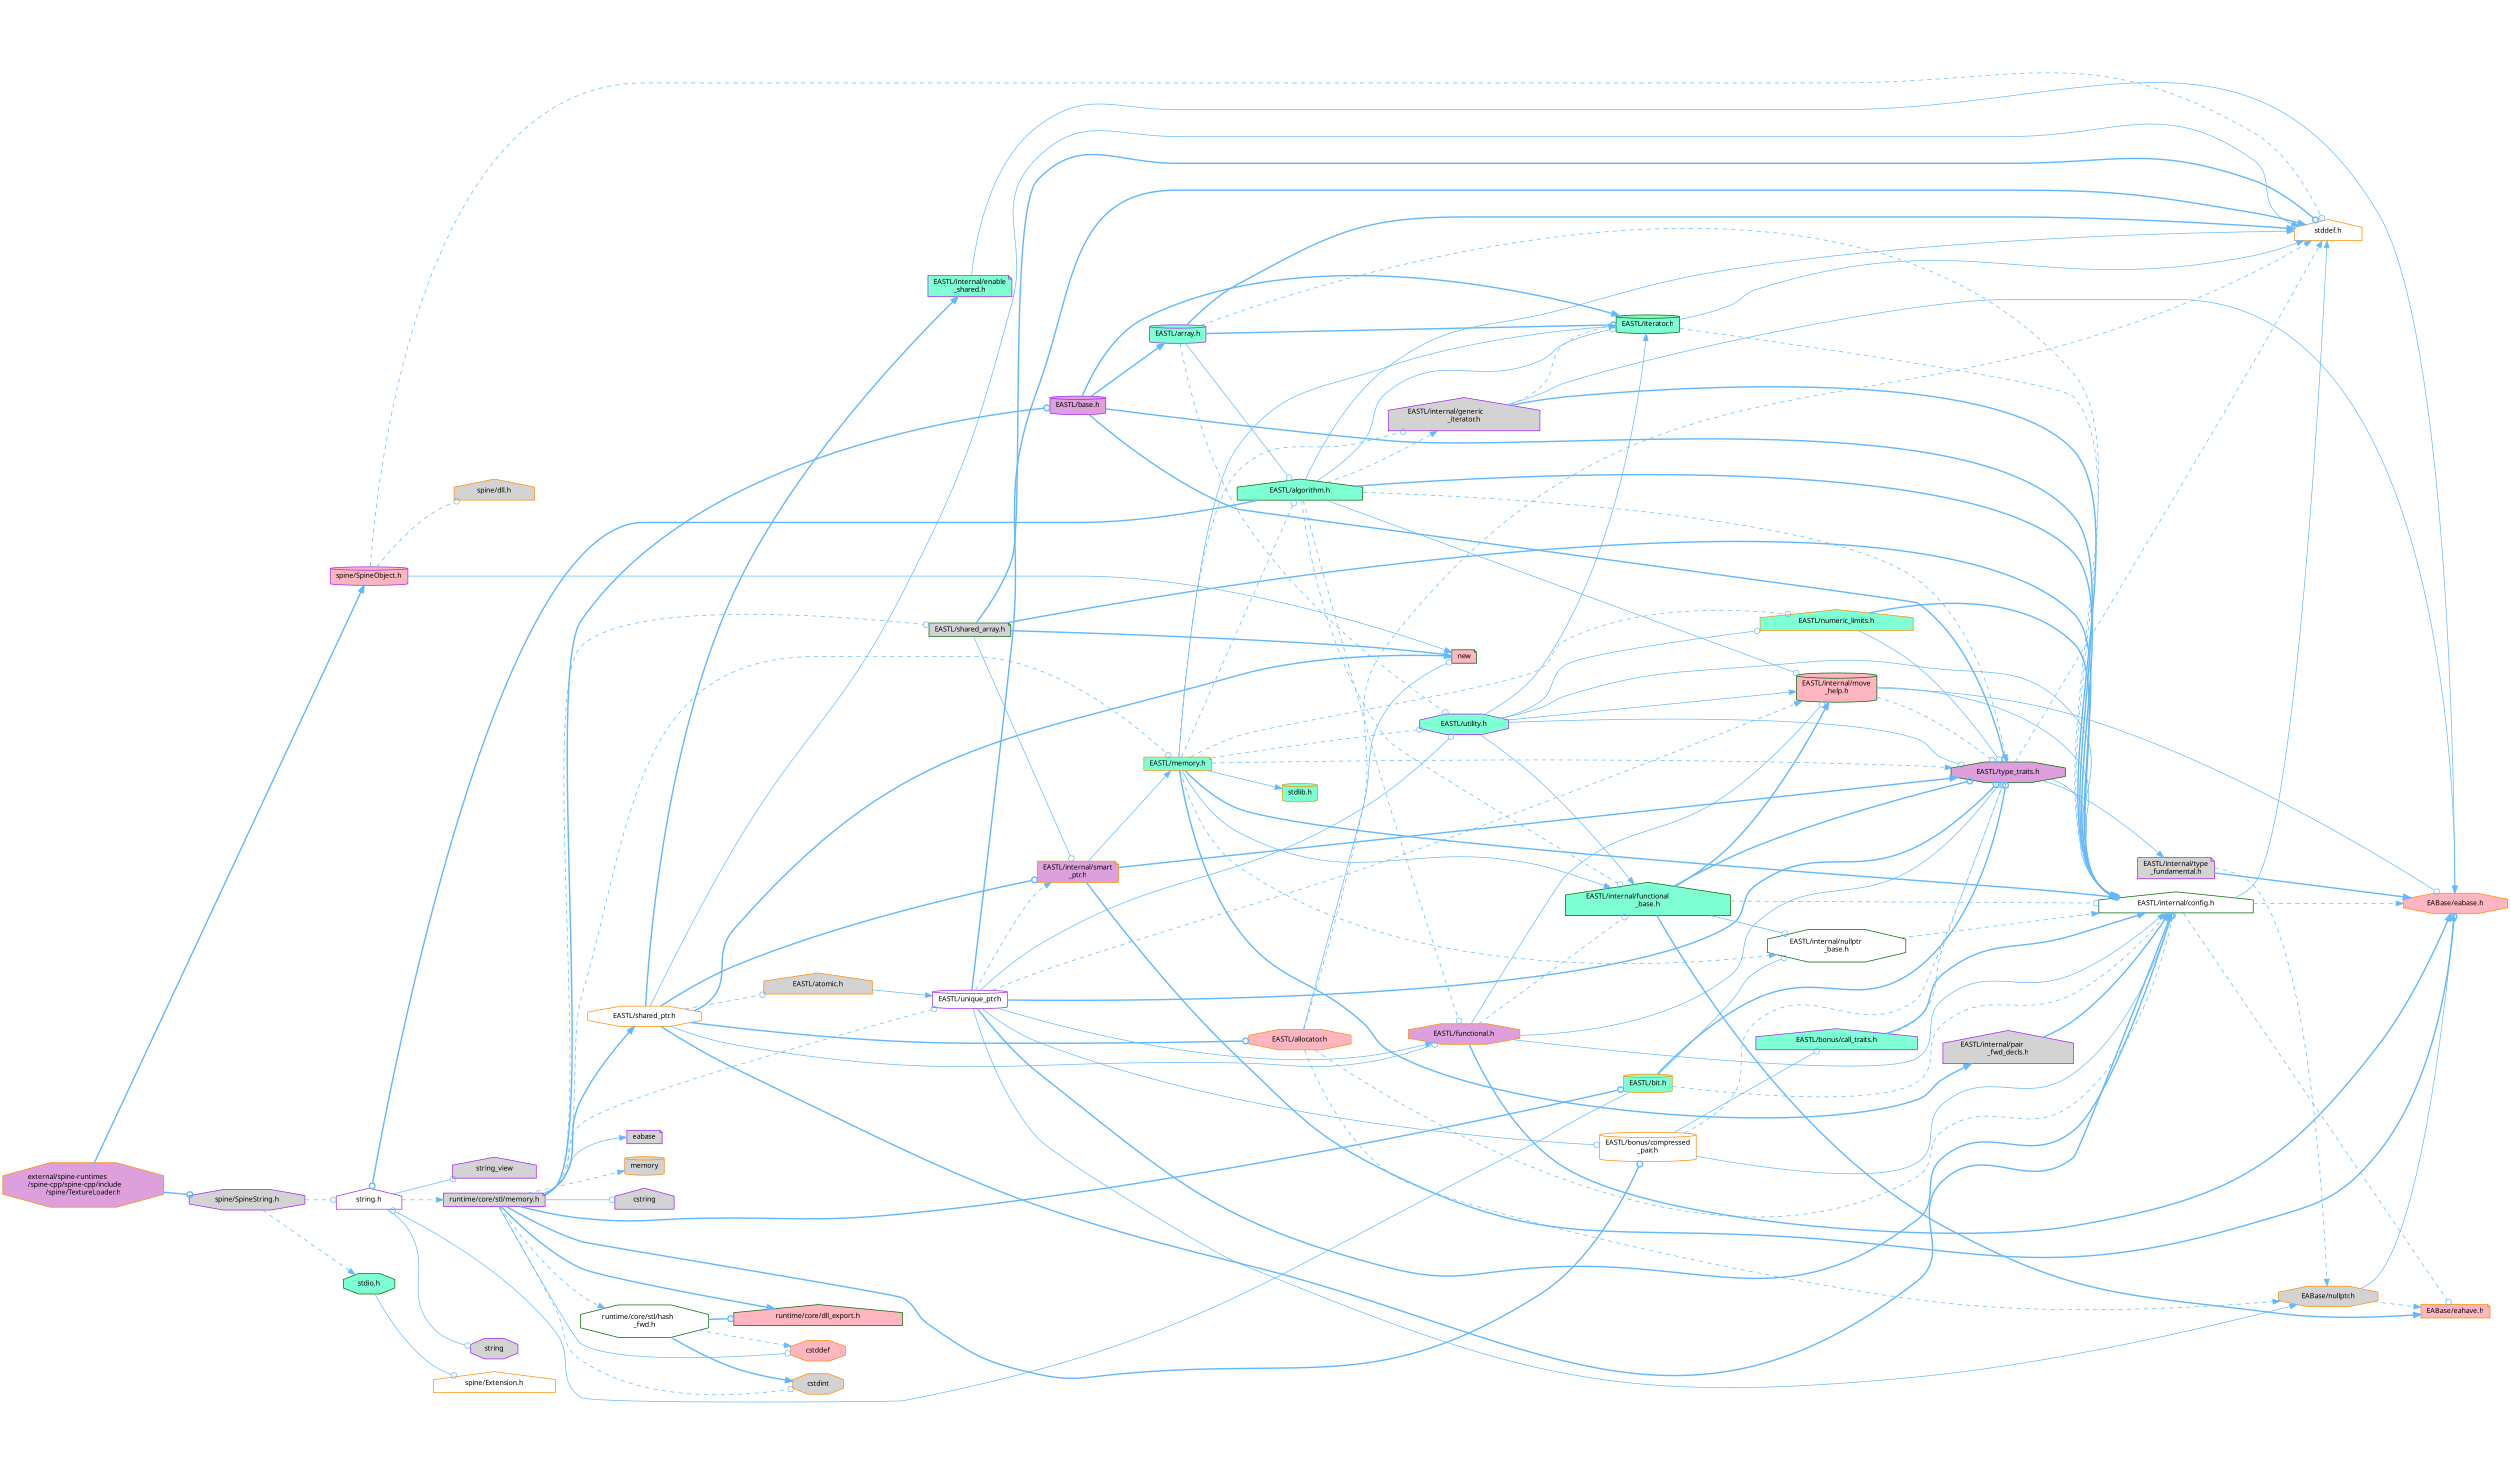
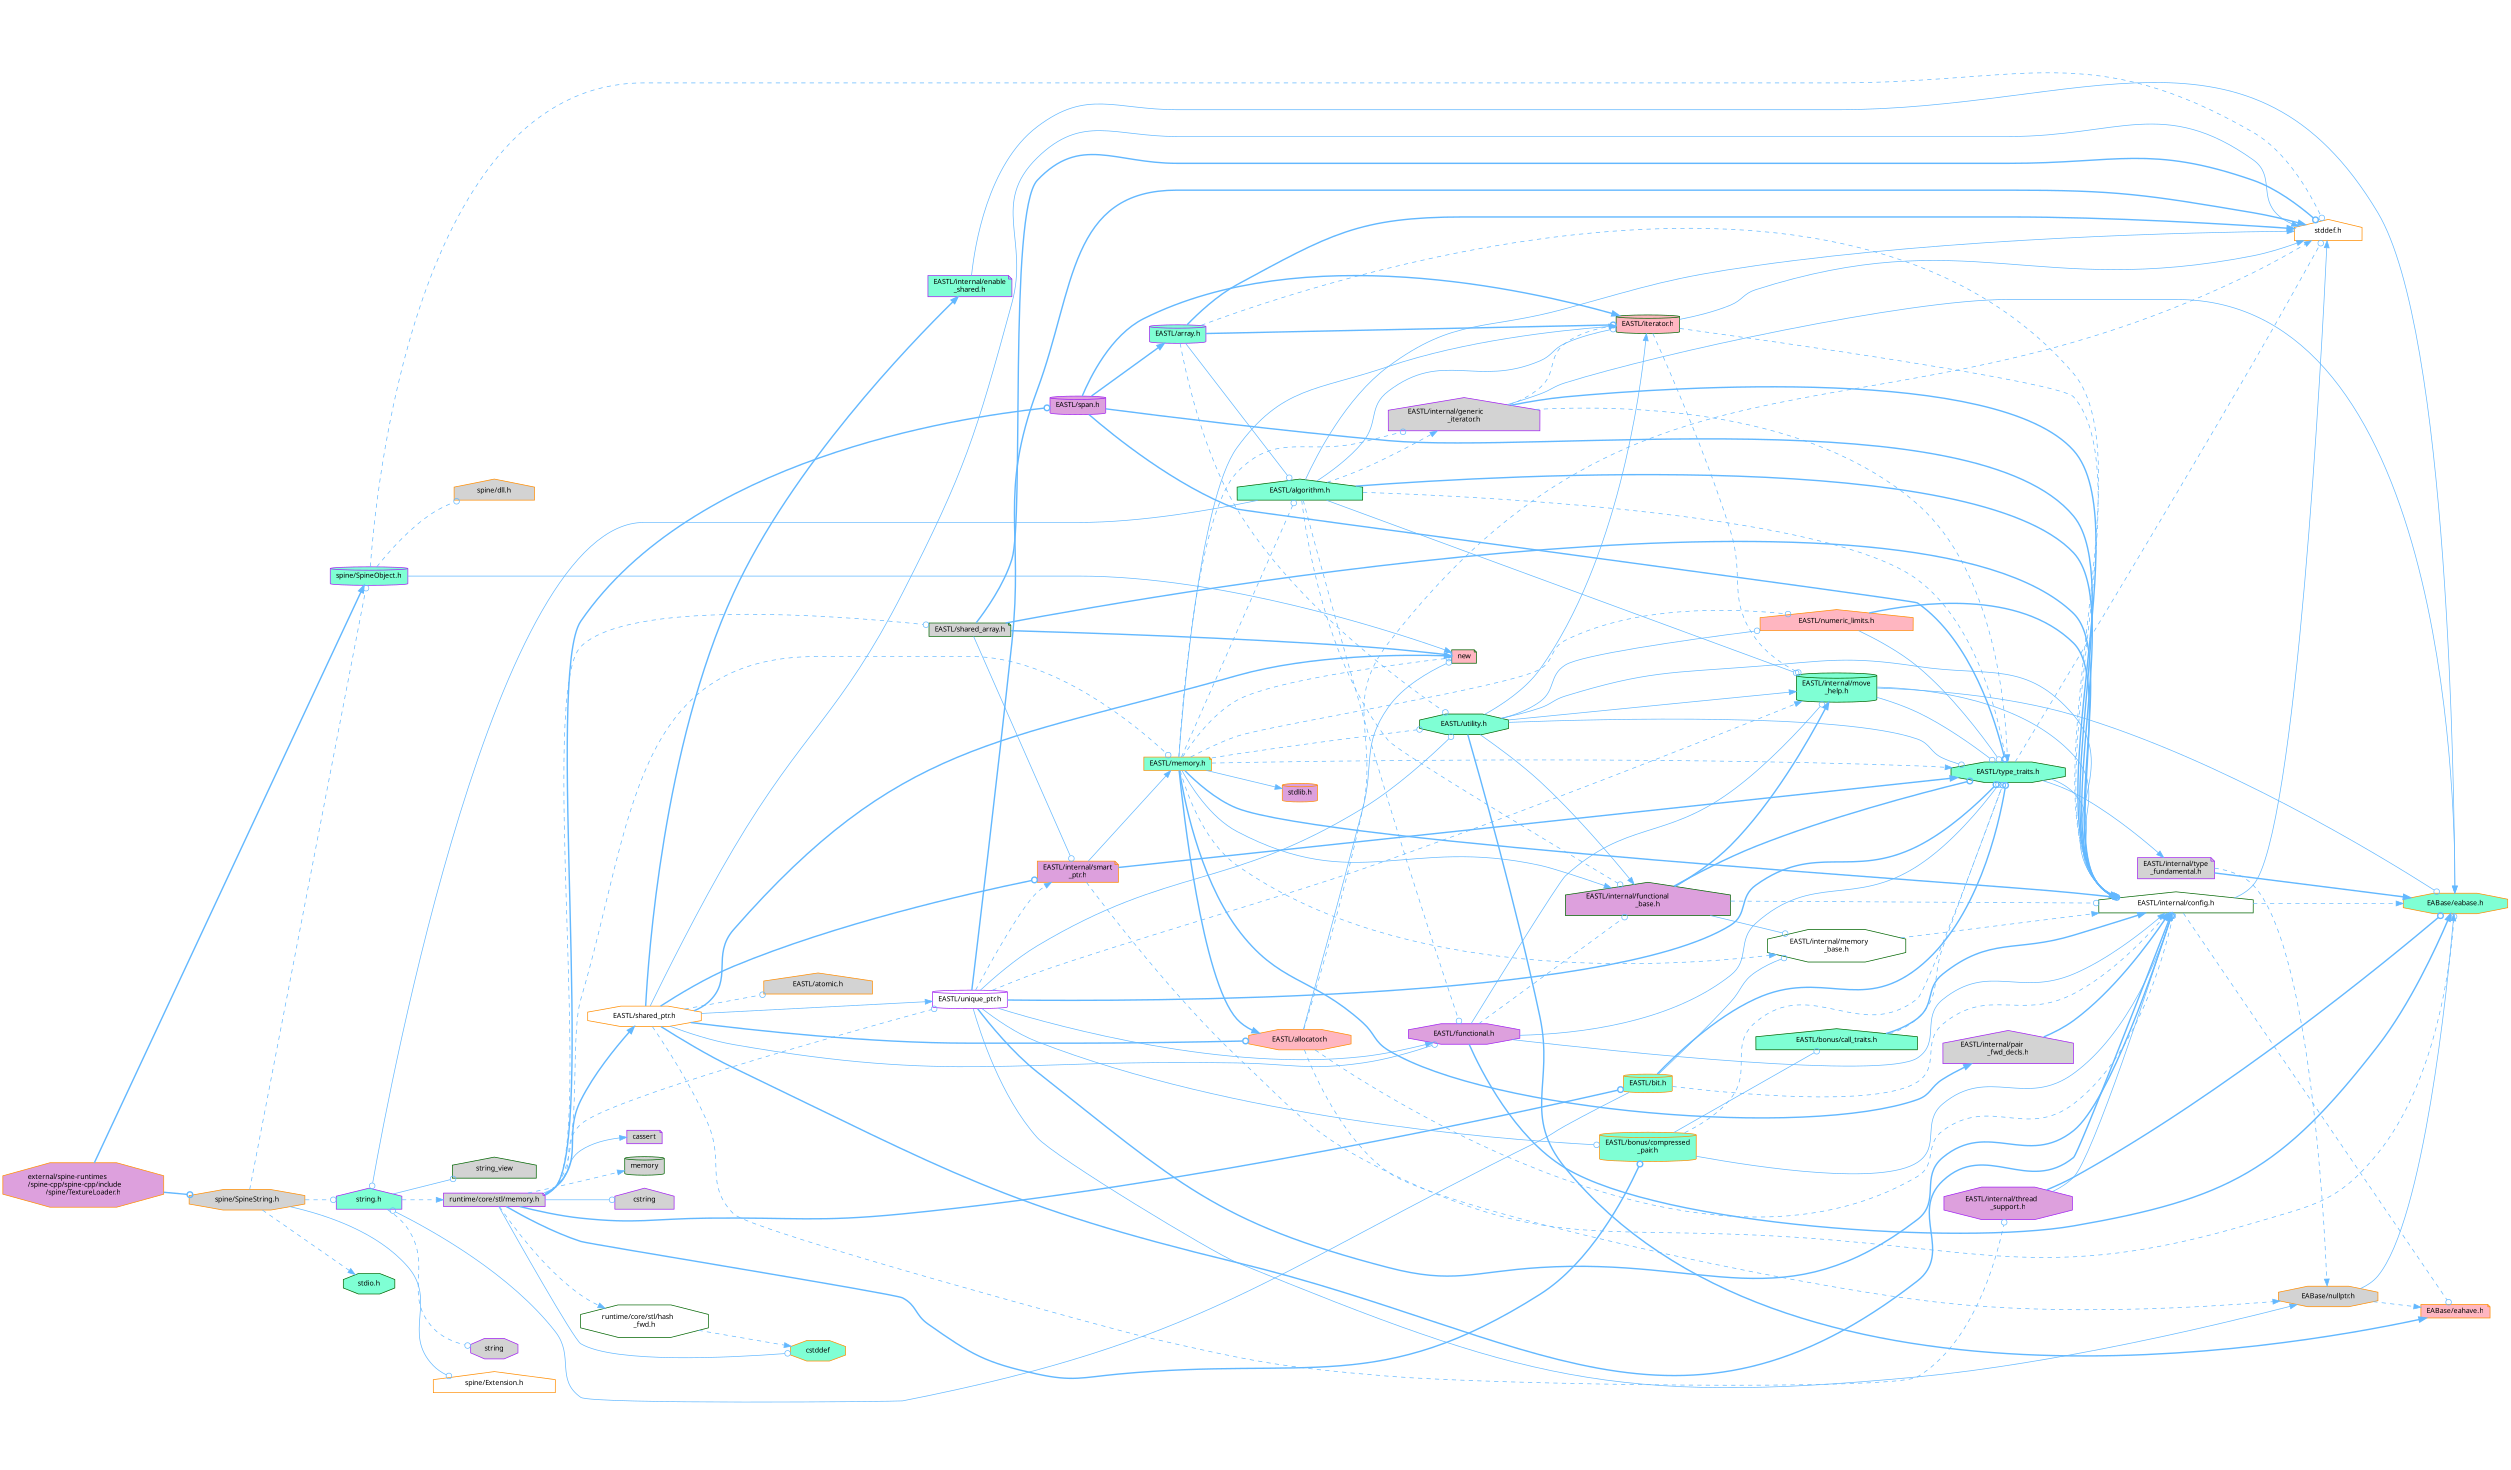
node "EASTL/iterator.h": fillcolor aquamarine -> lightpink
node "EASTL/base.h": label "EASTL/base.h" -> "EASTL/span.h"
edge "EASTL/internal/generic _iterator.h" -> "EASTL/type_traits.h": added
edge "EASTL/type_traits.h" -> "stddef.h": arrowhead normal -> odot
edge "EASTL/iterator.h" -> "EASTL/internal/move _help.h": added
edge "EASTL/algorithm.h" -> "EASTL/type_traits.h": arrowhead normal -> odot
edge "EASTL/algorithm.h" -> "string.h": style bold -> solid
node "spine/SpineObject.h": fillcolor lightpink -> aquamarine
node "EASTL/numeric_limits.h": fillcolor aquamarine -> lightpink
edge "EASTL/memory.h" -> "new": added
node "EASTL/internal/move _help.h": fillcolor lightpink -> aquamarine
edge "EASTL/internal/move _help.h" -> "EASTL/type_traits.h": style dashed -> solid
node "EASTL/utility.h": color purple -> darkgreen
node "EASTL/type_traits.h": fillcolor plum -> aquamarine
node "stdlib.h": fillcolor aquamarine -> plum
edge "spine/SpineString.h" -> "spine/SpineObject.h": added
node "EASTL/internal/functional _base.h": fillcolor aquamarine -> plum
node "EABase/eabase.h": fillcolor lightpink -> aquamarine
edge "EASTL/memory.h" -> "EASTL/allocator.h": added
node "EASTL/internal/nullptr _base.h": label "EASTL/internal/nullptr _base.h" -> "EASTL/internal/memory _base.h"
edge "EASTL/atomic.h" -> "EASTL/unique_ptr.h": now "EASTL/shared_ptr.h" -> "EASTL/unique_ptr.h"
node "EASTL/functional.h": color darkorange -> purple
node "EASTL/bonus/call_traits.h": color purple -> darkgreen
node "eabase": label "eabase" -> "cassert"
node "EASTL/bonus/compressed _pair.h": fillcolor white -> aquamarine
node "memory": color darkorange -> darkgreen
node "string_view": color purple -> darkgreen
node "spine/SpineString.h": color purple -> darkorange
node "string.h": fillcolor white -> aquamarine
node "EASTL/internal/thread _support.h": added
edge "EASTL/internal/smart _ptr.h" -> "EABase/eabase.h": style bold -> dashed
edge "EASTL/internal/functional _base.h" -> "EABase/eahave.h": now "EASTL/utility.h" -> "EABase/eahave.h"
edge "string.h" -> "string": style solid -> dashed
node "runtime/core/dll_export.h": removed
edge "stdio.h" -> "spine/Extension.h": now "spine/SpineString.h" -> "spine/Extension.h"
node "cstddef": fillcolor lightpink -> aquamarine
node "cstdint": removed
